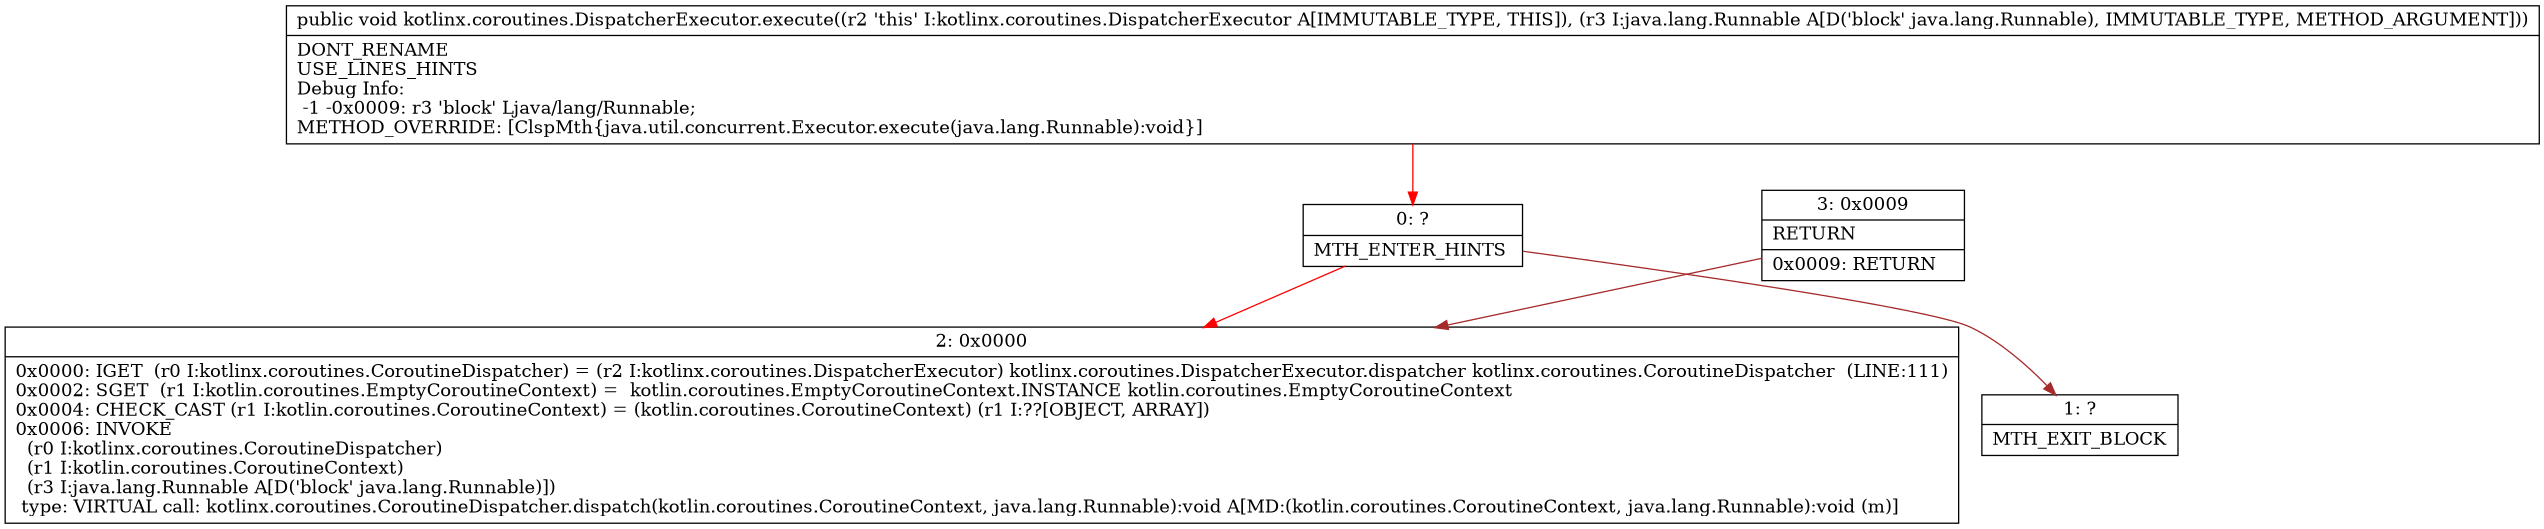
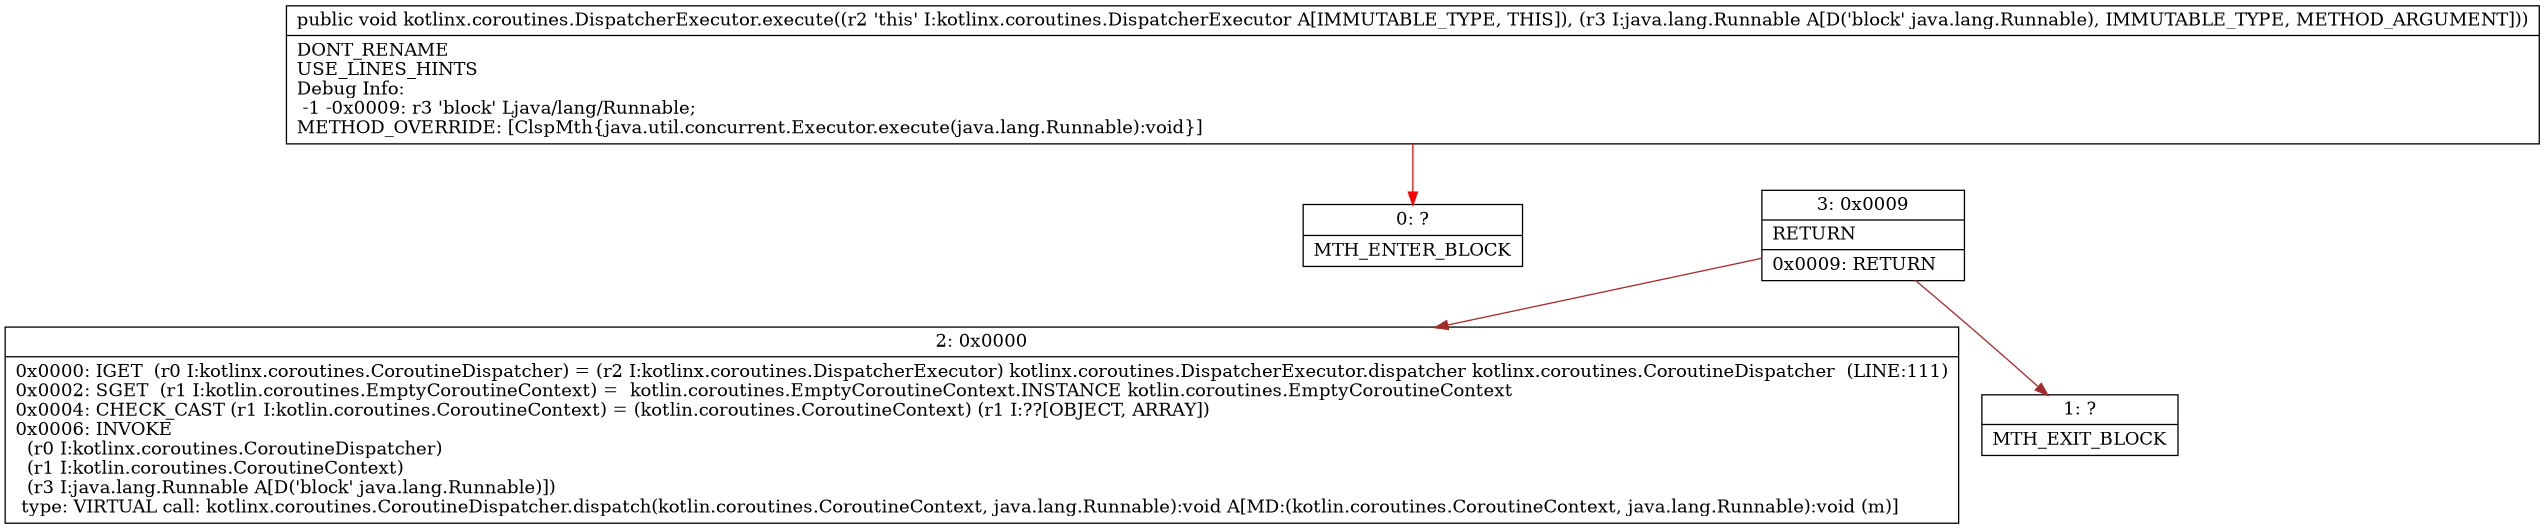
node "0: ?": text "MTH_ENTER_HINTS" -> "MTH_ENTER_BLOCK"
edge "0: ?" -> "1: ?": now "3: 0x0009" -> "1: ?"
edge "0: ?" -> "2: 0x0000": removed
